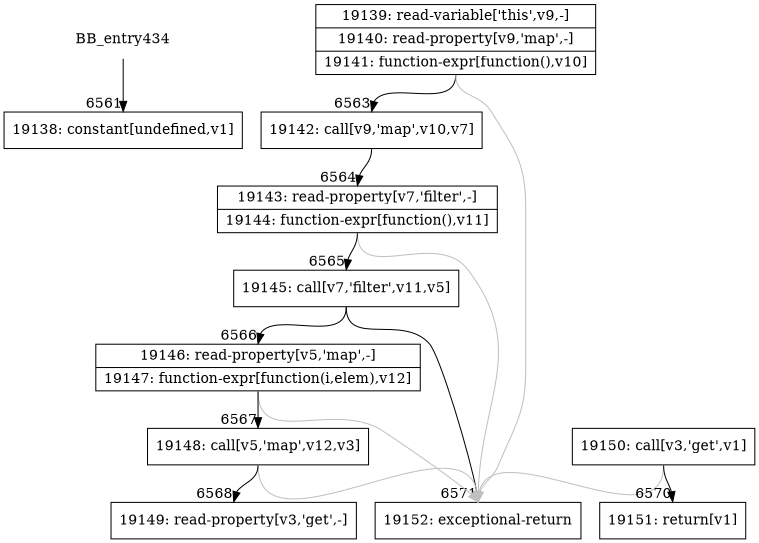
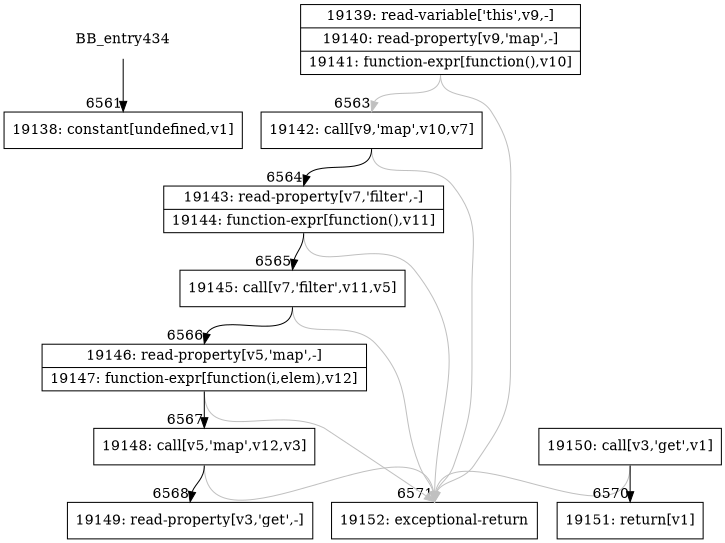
edge "19139: read-variable['this',v9,-]" -> "19142: call[v9,'map',v10,v7]": color black -> gray
edge "19142: call[v9,'map',v10,v7]" -> "19152: exceptional-return": added
edge "19145: call[v7,'filter',v11,v5]" -> "19152: exceptional-return": color black -> gray
